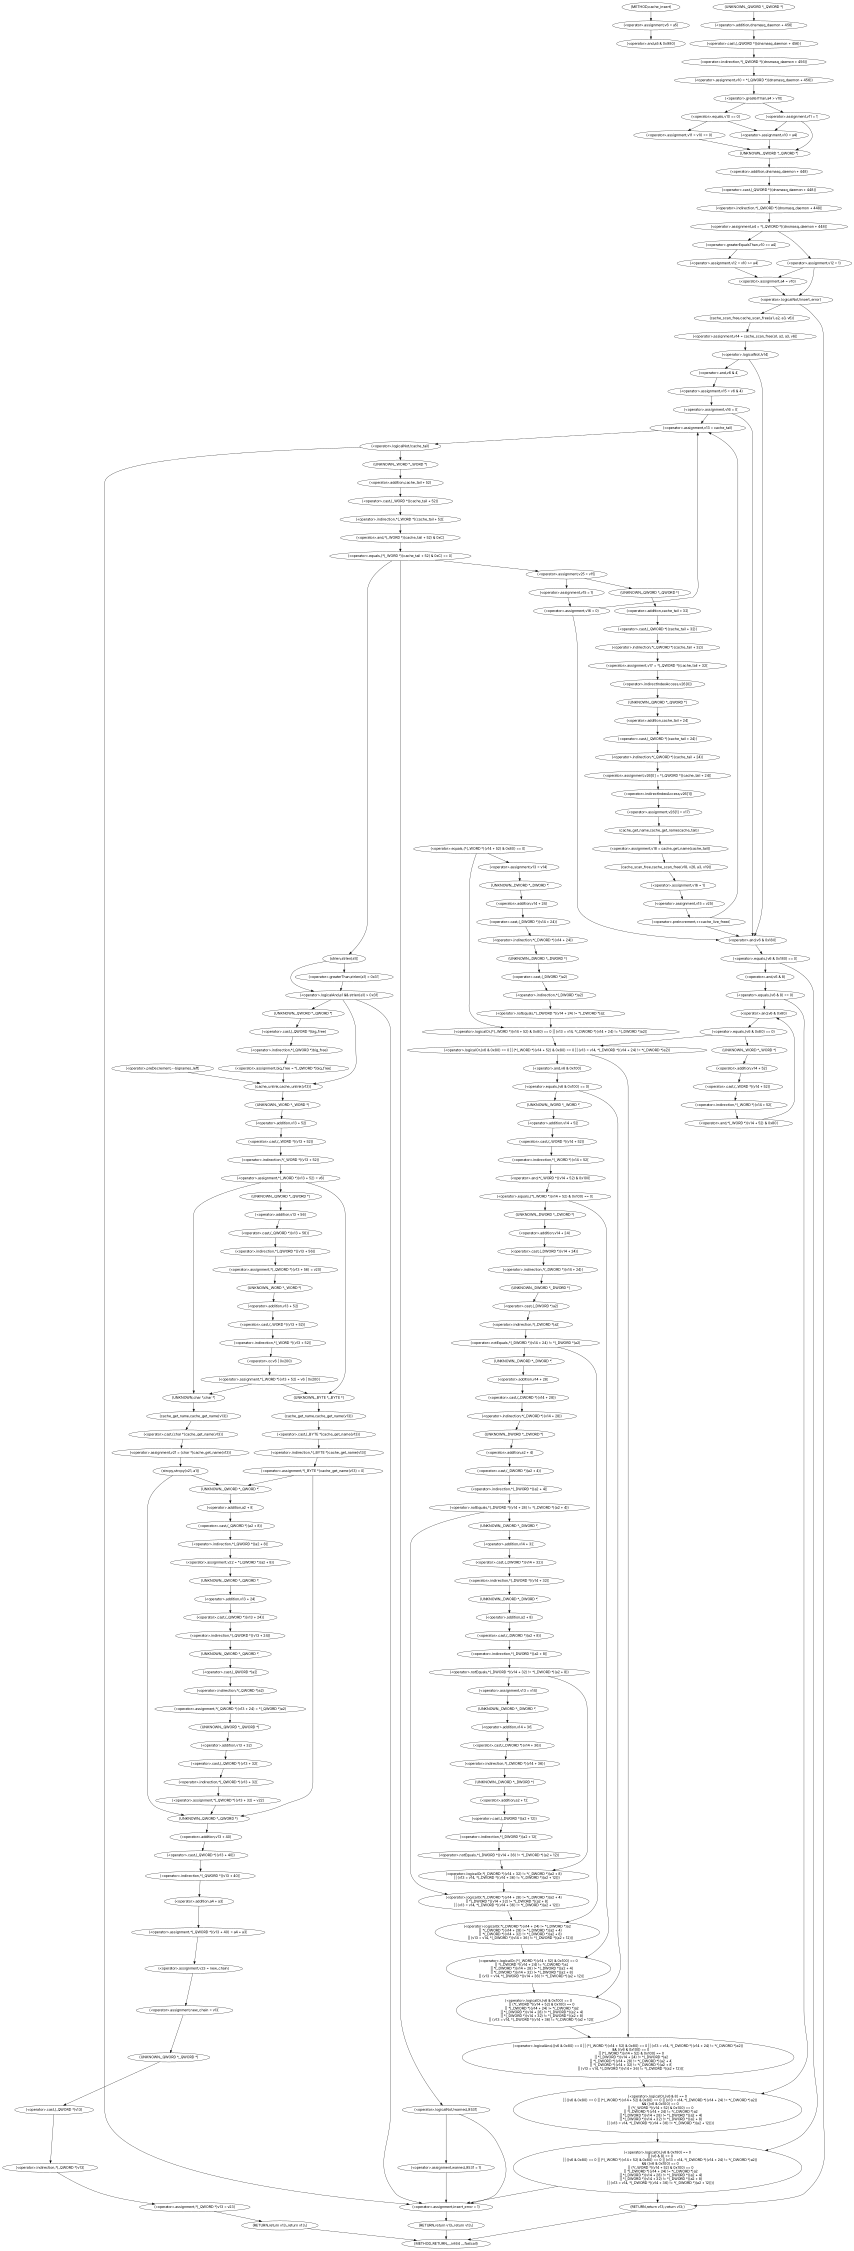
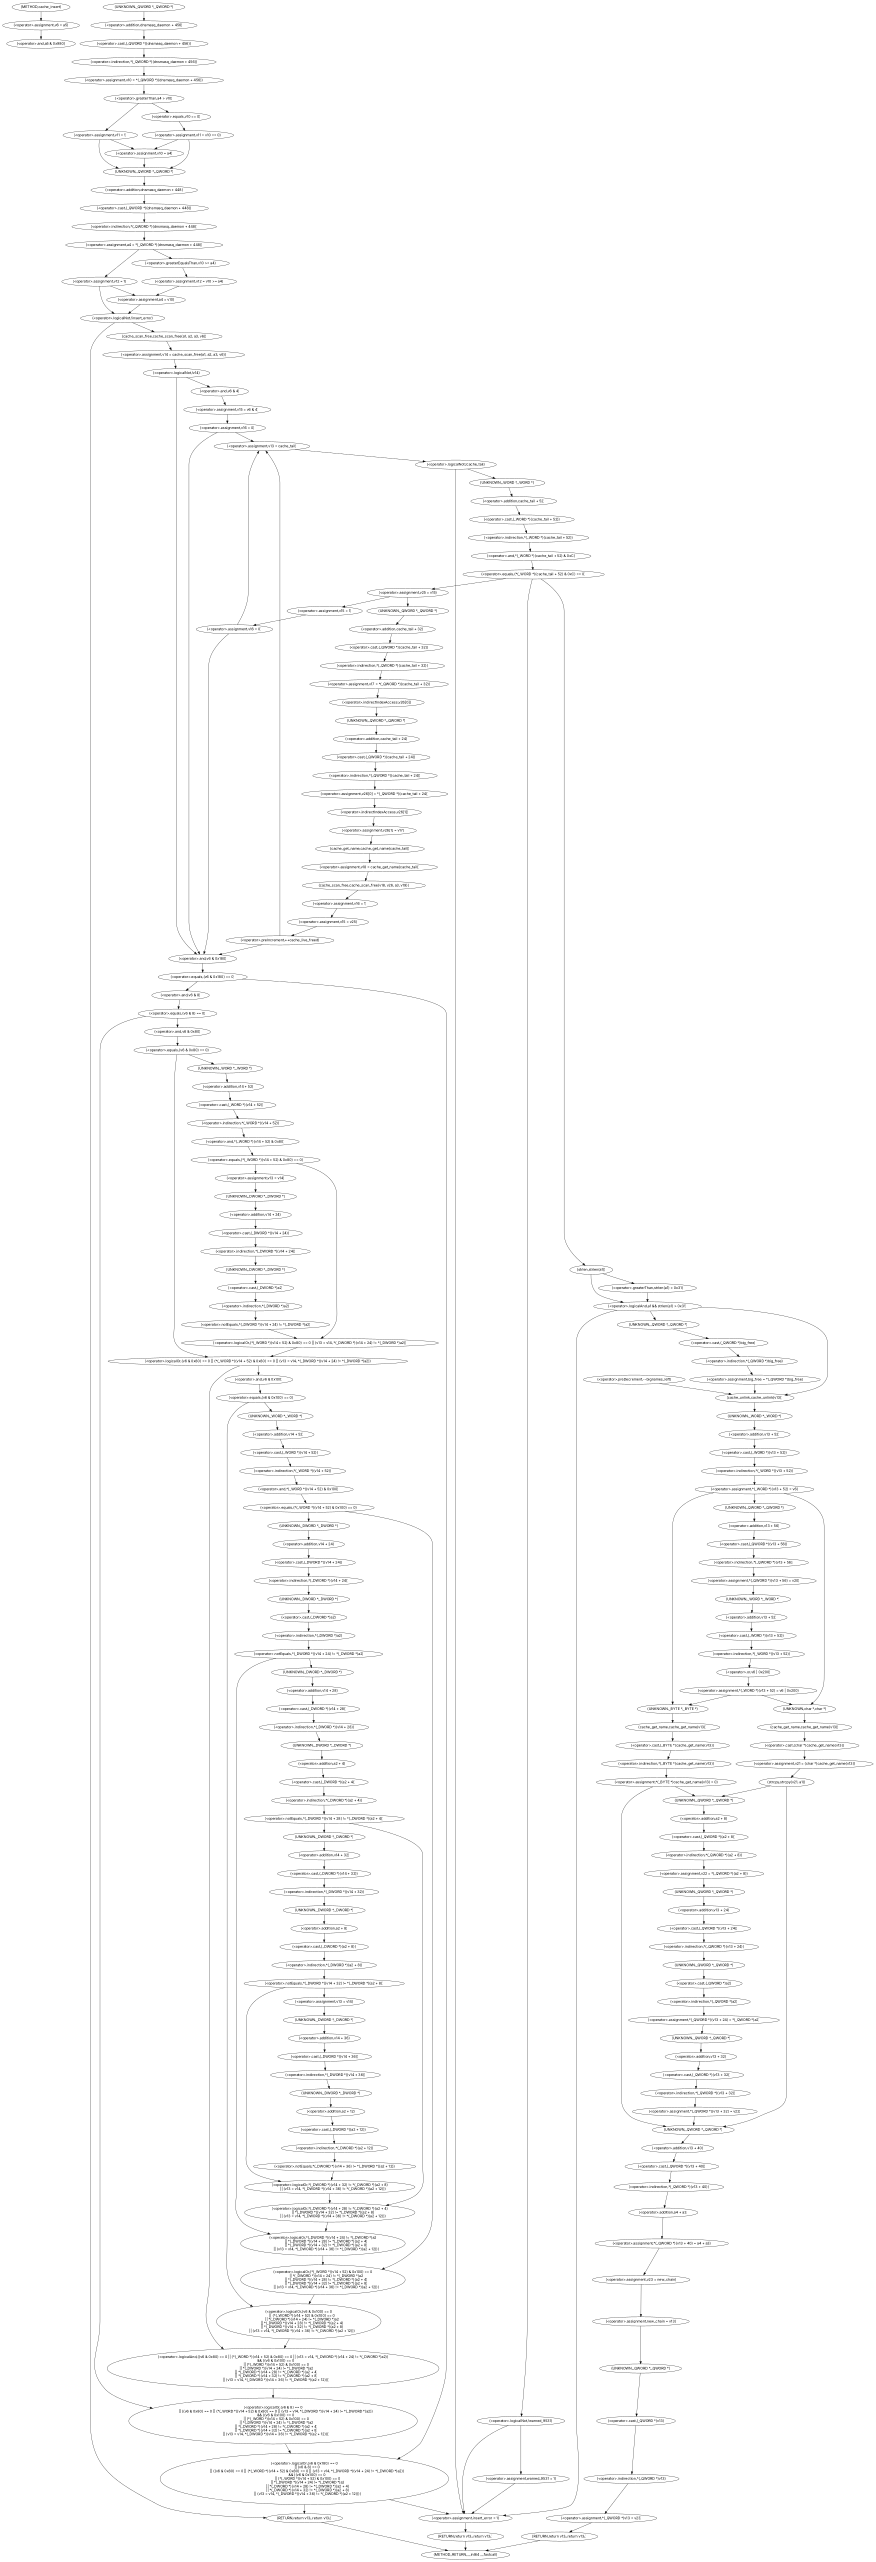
edge "(<operator>.equals,v10 == 0)" -> "(<operator>.assignment,v10 = a4)": now "(<operator>.assignment,v11 = v10 == 0)" -> "(<operator>.assignment,v10 = a4)"
edge "(<operator>.and,*(_WORD *)(v14 + 52) & 0x80)" -> "(<operator>.and,v6 & 0x80)": now "(<operator>.and,*(_WORD *)(v14 + 52) & 0x80)" -> "(<operator>.equals,(*(_WORD *)(v14 + 52) & 0x80) == 0)"
